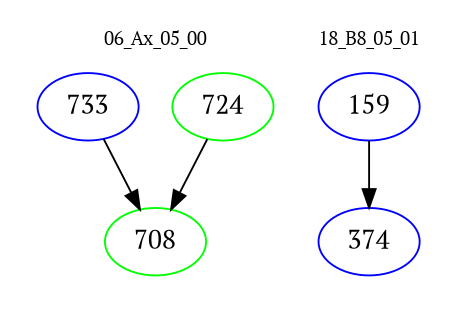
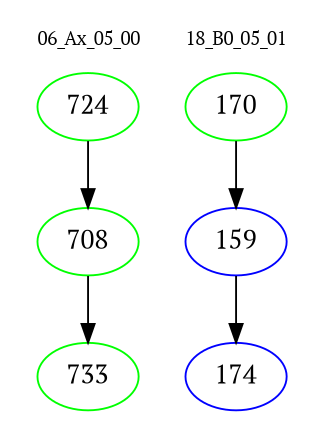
cluster "18_B8_05_01": label "18_B8_05_01" -> "18_B0_05_01"
node "733": color blue -> green
node "170": added
edge "733" -> "708": reversed
node "374": label "374" -> "174"
